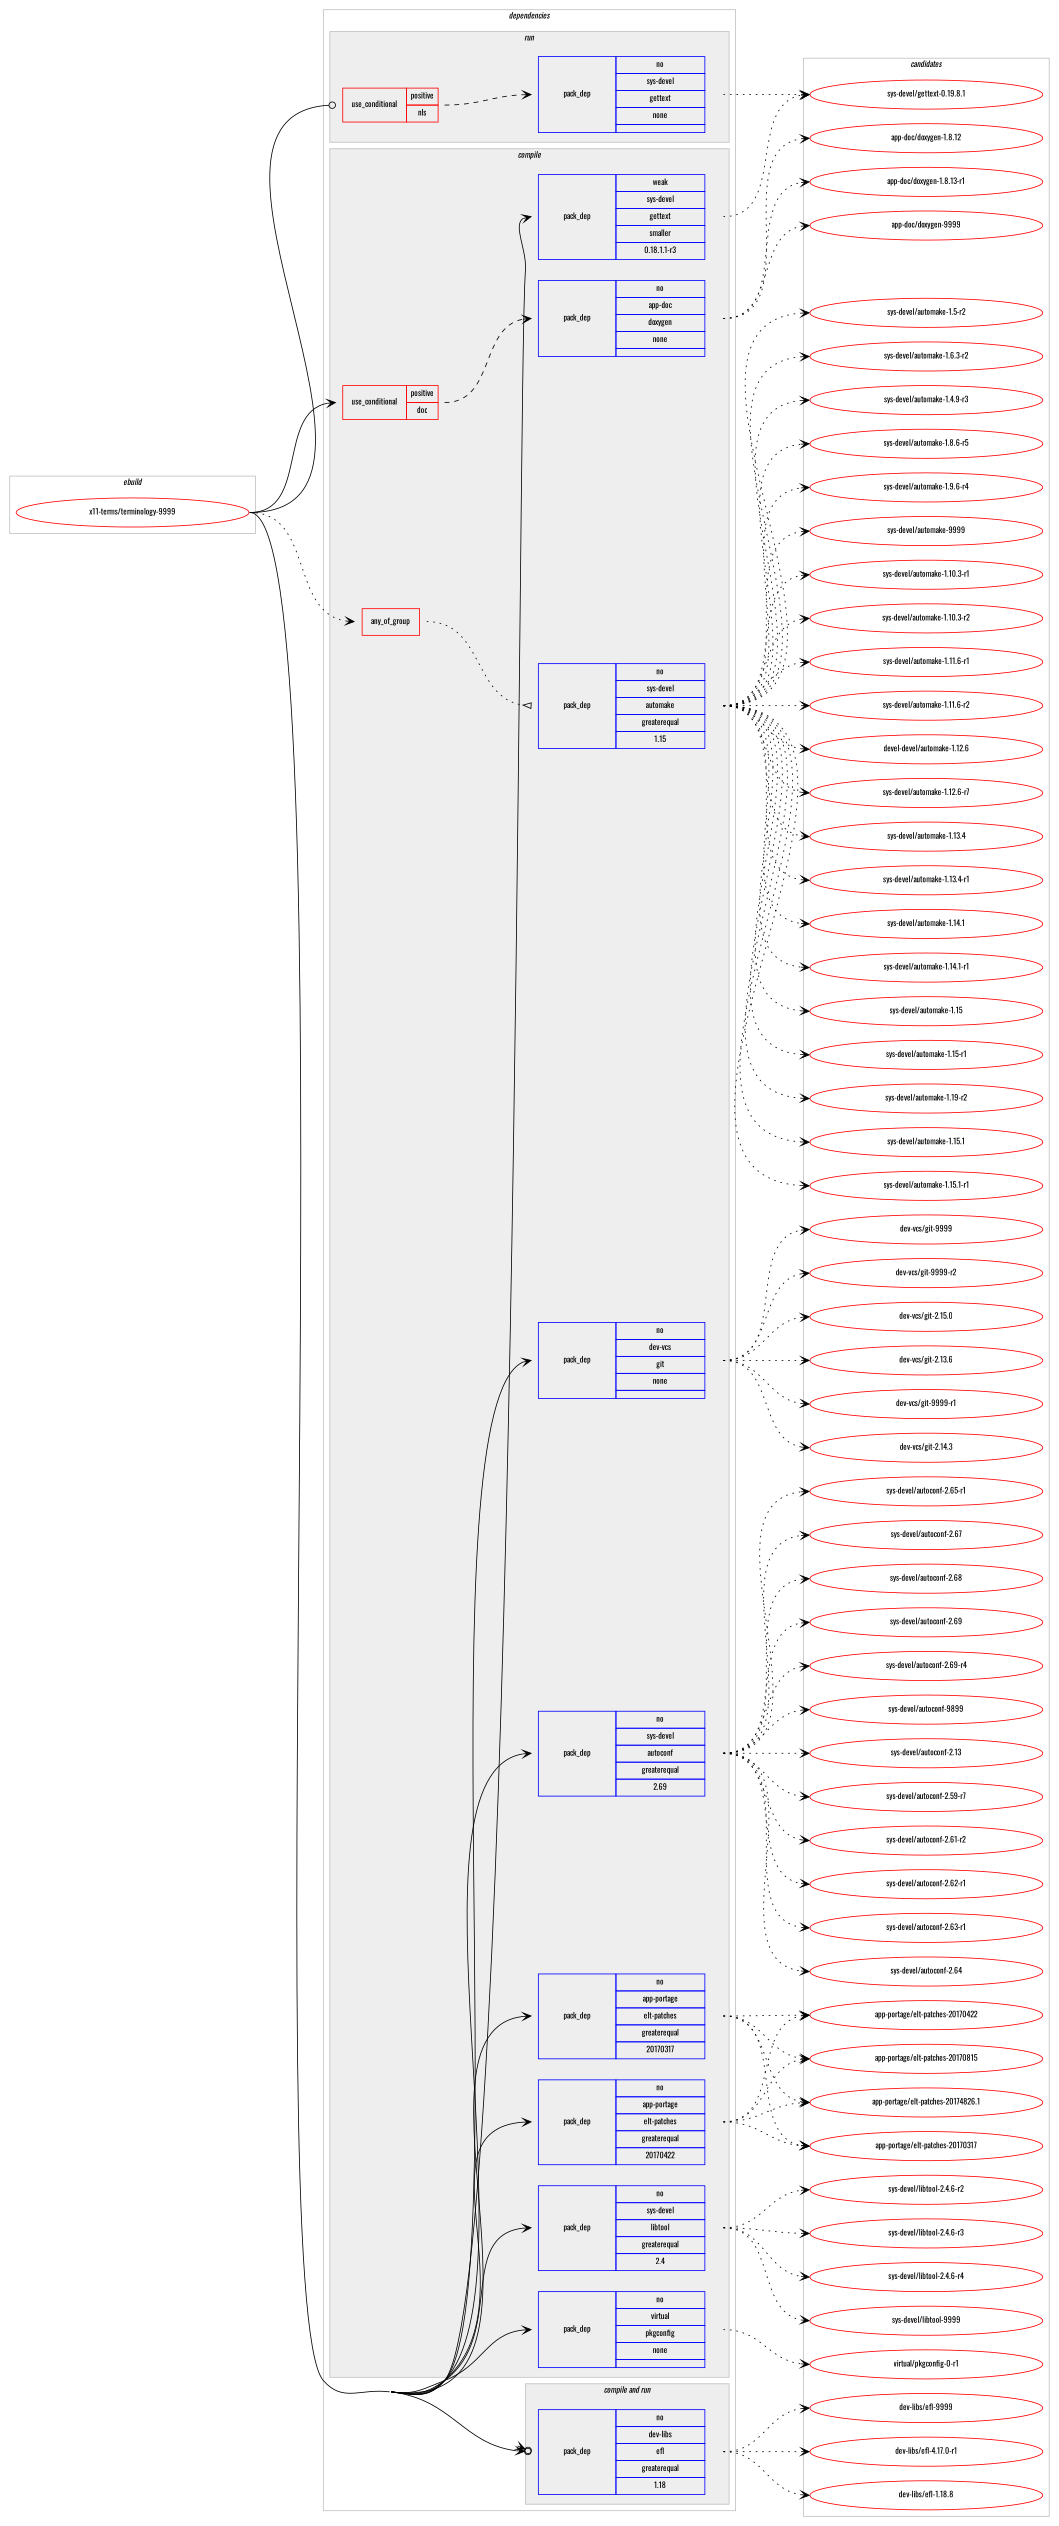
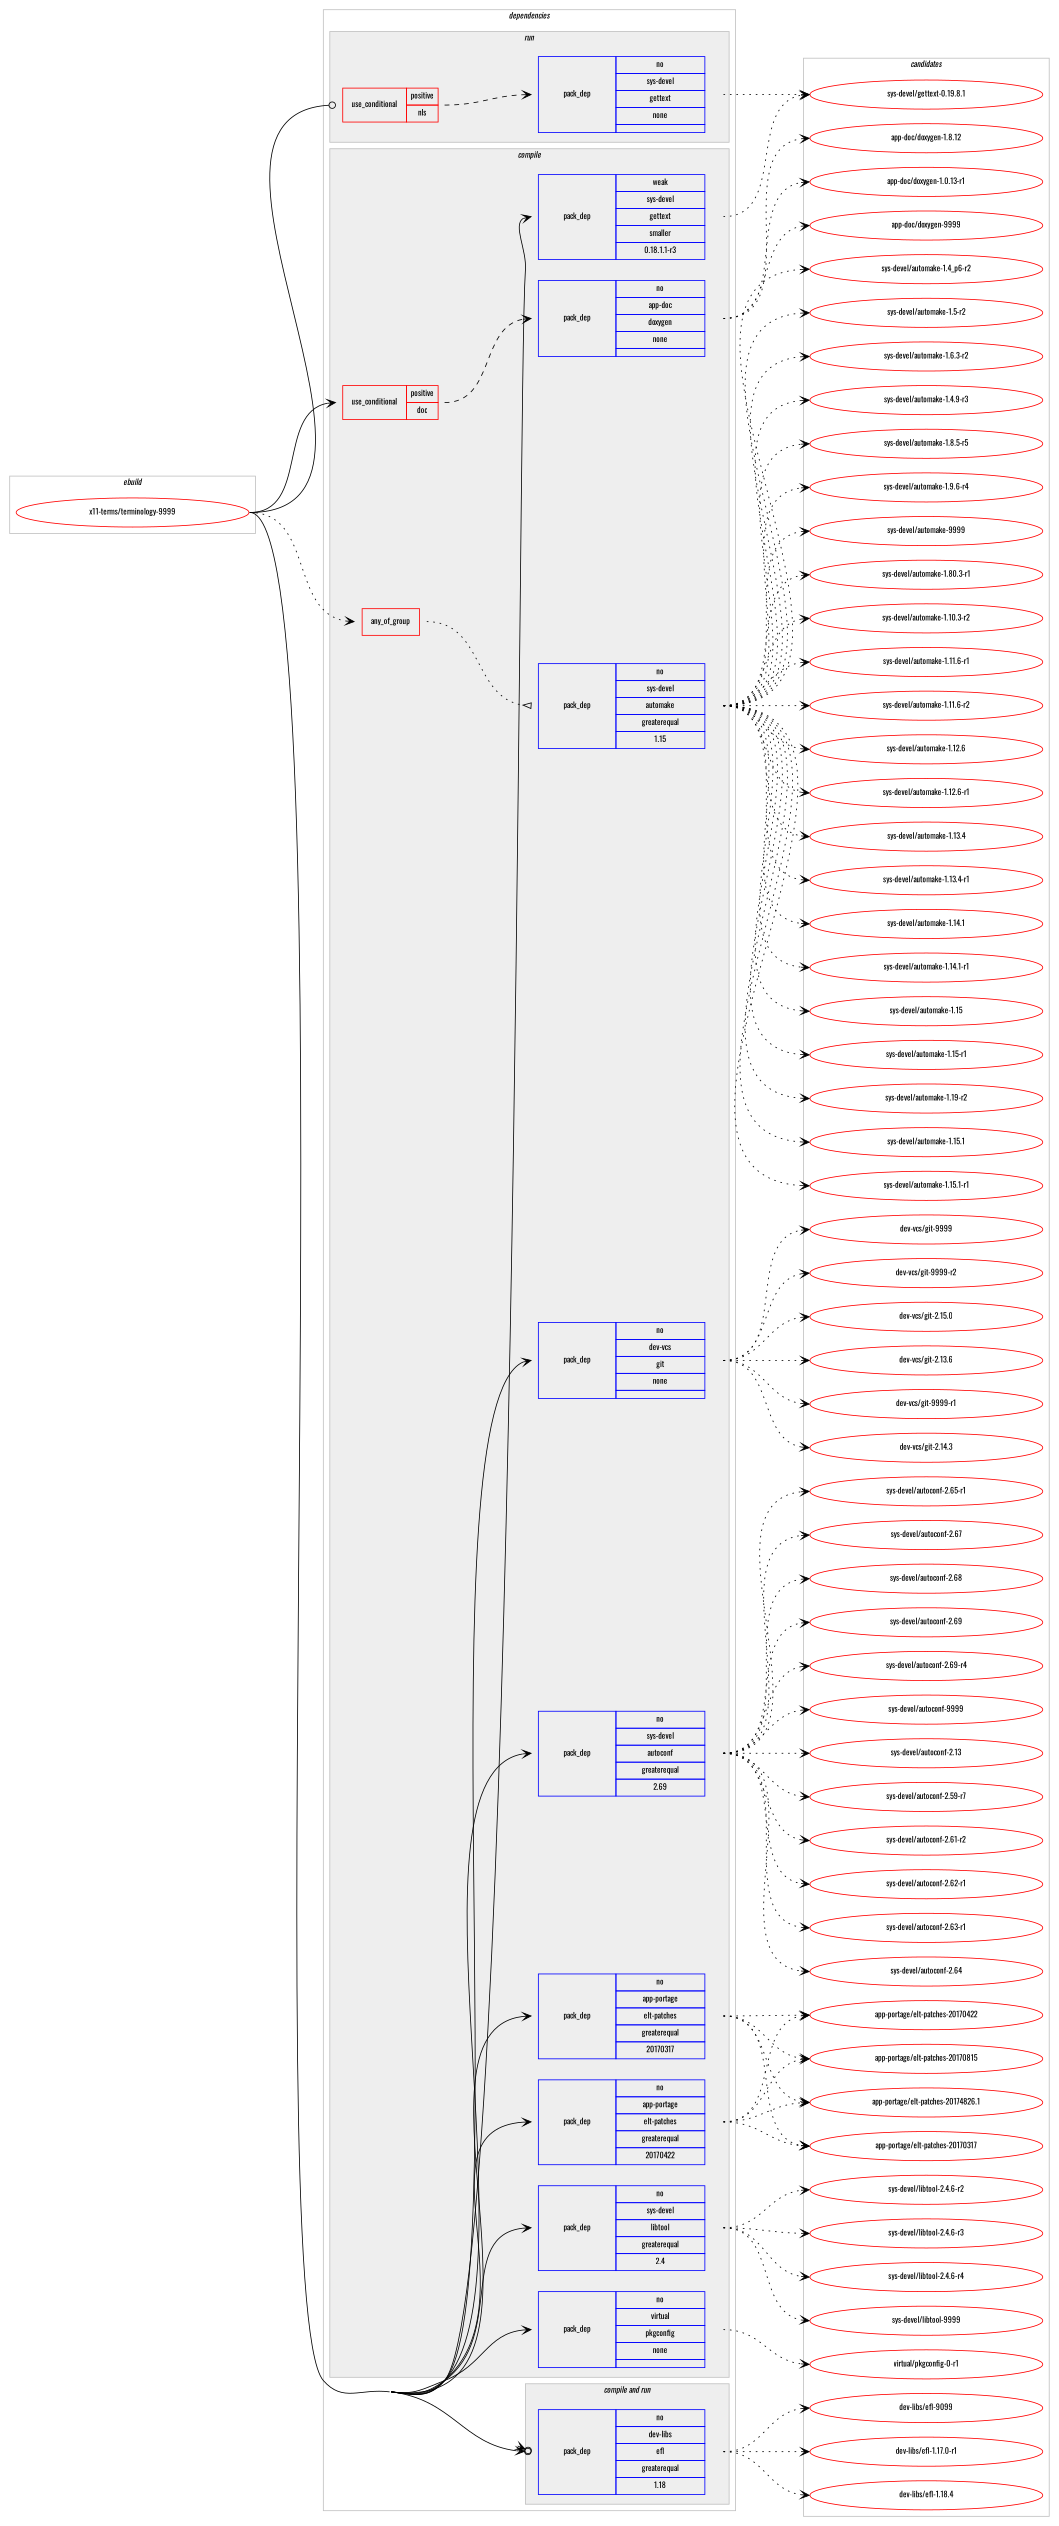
node "app-doc/doxygen-1.8.13-r1": label "app-doc/doxygen-1.8.13-r1" -> "app-doc/doxygen-1.0.13-r1"
node "sys-devel/automake-1.4_p6-r2": added
node "sys-devel/automake-1.8.6-r5": label "sys-devel/automake-1.8.6-r5" -> "sys-devel/automake-1.8.5-r5"
node "sys-devel/automake-1.10.3-r1": label "sys-devel/automake-1.10.3-r1" -> "sys-devel/automake-1.80.3-r1"
node "devel-devel/automake-1.12.6": label "devel-devel/automake-1.12.6" -> "sys-devel/automake-1.12.6"
node "sys-devel/automake-1.12.6-r7": label "sys-devel/automake-1.12.6-r7" -> "sys-devel/automake-1.12.6-r1"
node "sys-devel/autoconf-9899": label "sys-devel/autoconf-9899" -> "sys-devel/autoconf-9999"
node "dev-libs/efl-9999": label "dev-libs/efl-9999" -> "dev-libs/efl-9099"
node "dev-libs/efl-4.17.0-r1": label "dev-libs/efl-4.17.0-r1" -> "dev-libs/efl-1.17.0-r1"
node "dev-libs/efl-1.18.8": label "dev-libs/efl-1.18.8" -> "dev-libs/efl-1.18.4"
